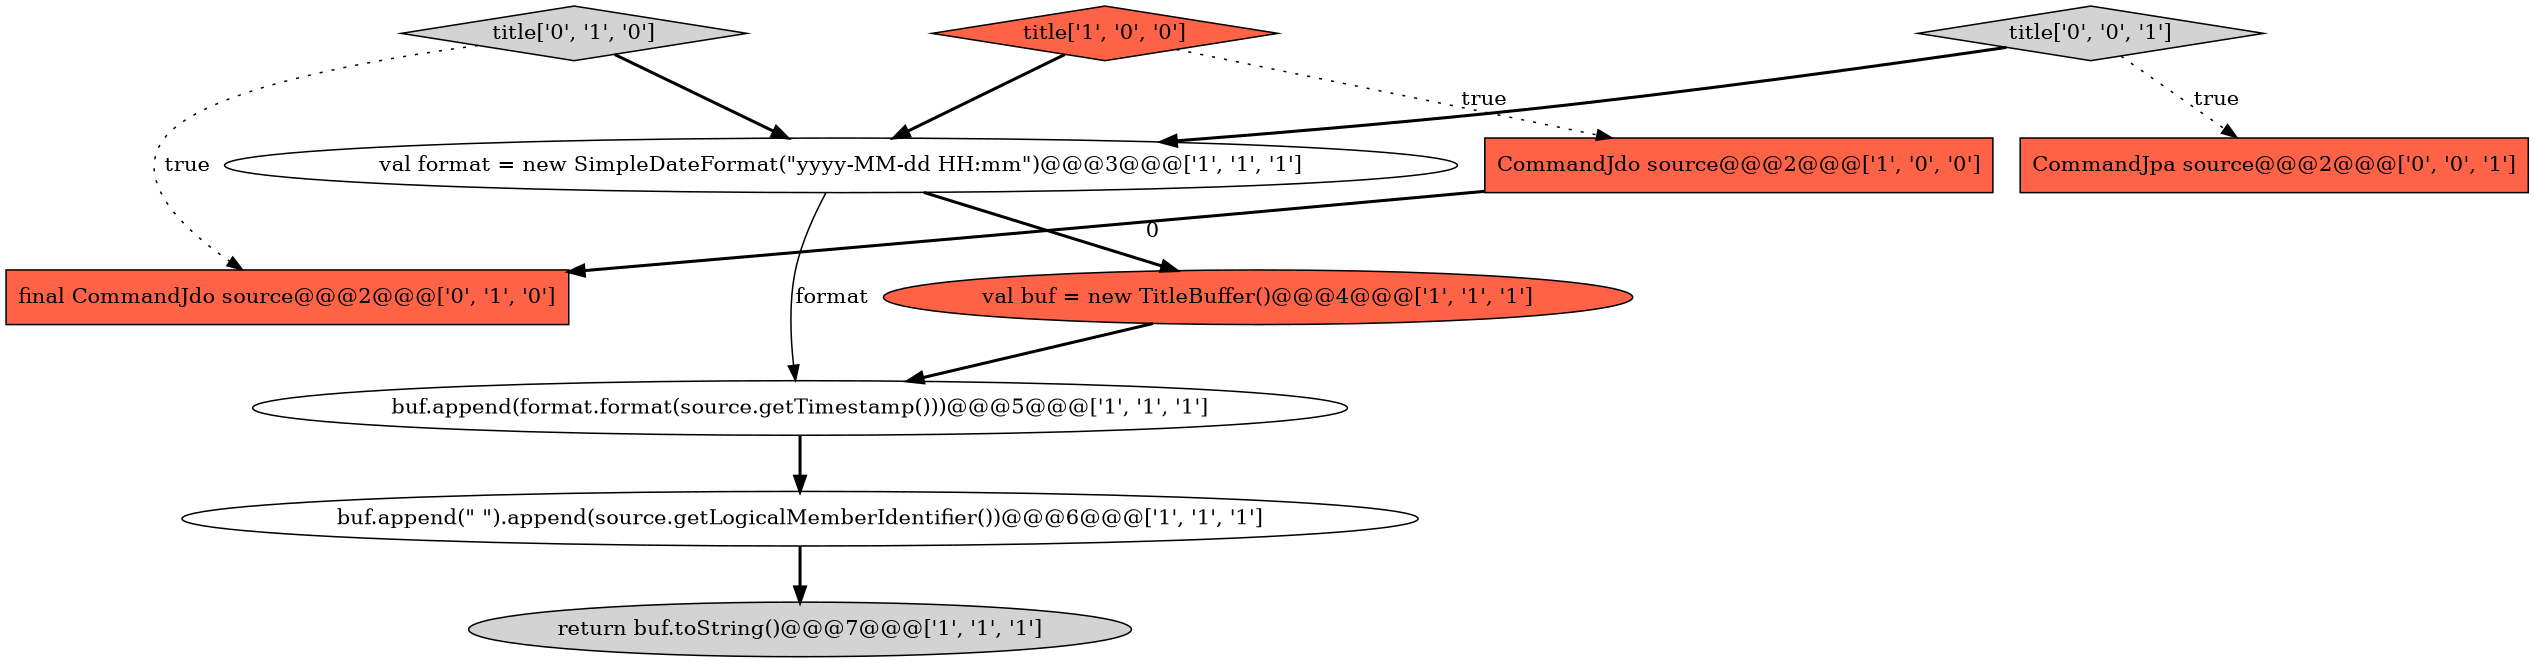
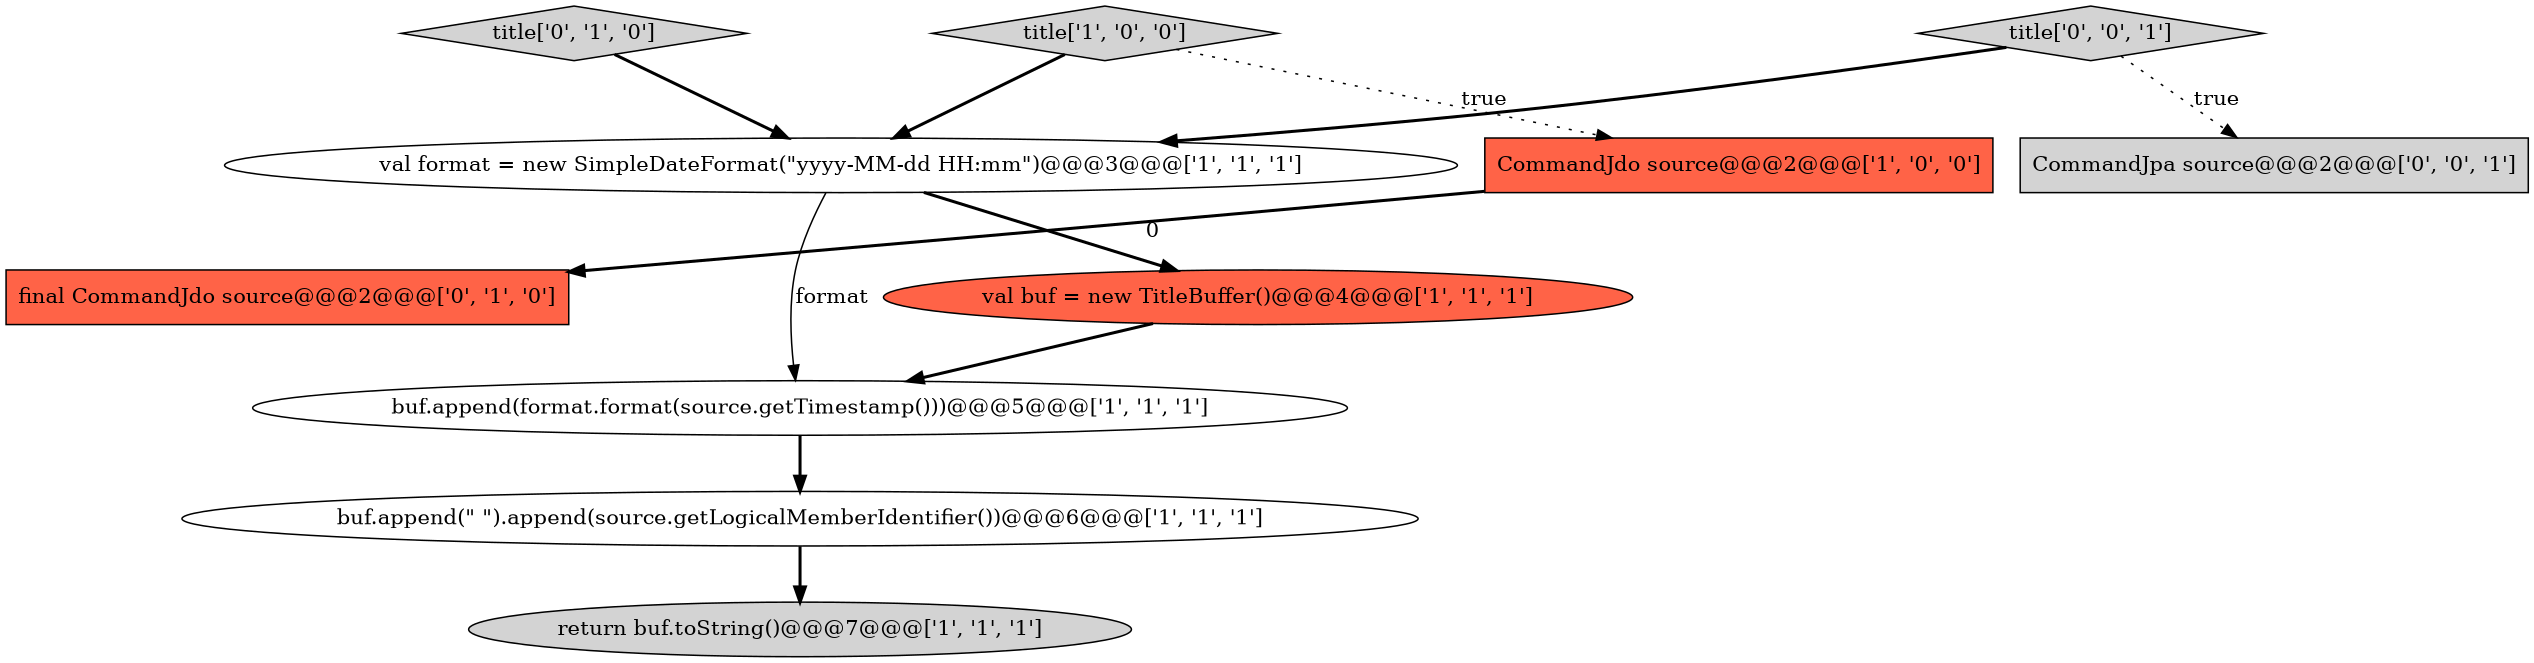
node "title['1', '0', '0']": fillcolor tomato -> lightgray
edge "title['0', '1', '0']" -> "final CommandJdo source@@@2@@@['0', '1', '0']": removed, label "true"
node "CommandJpa source@@@2@@@['0', '0', '1']": fillcolor tomato -> lightgray
